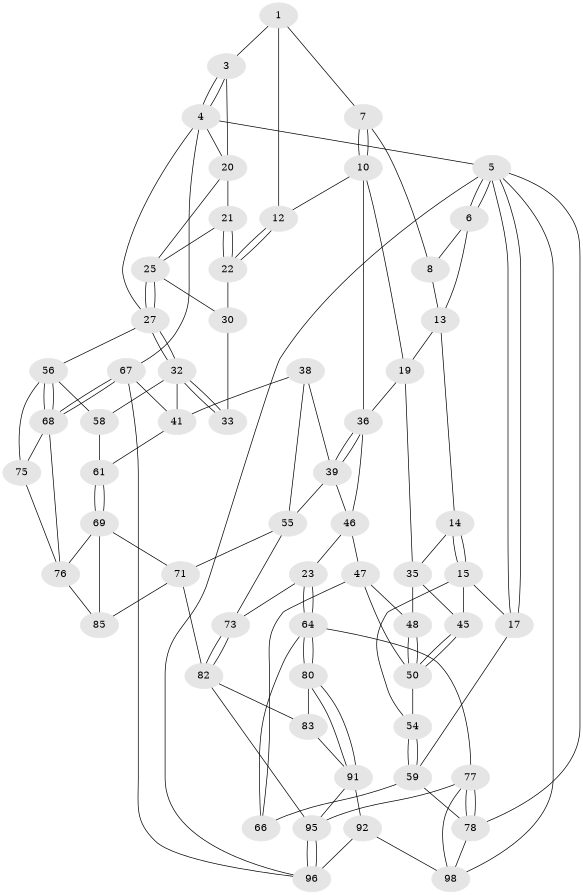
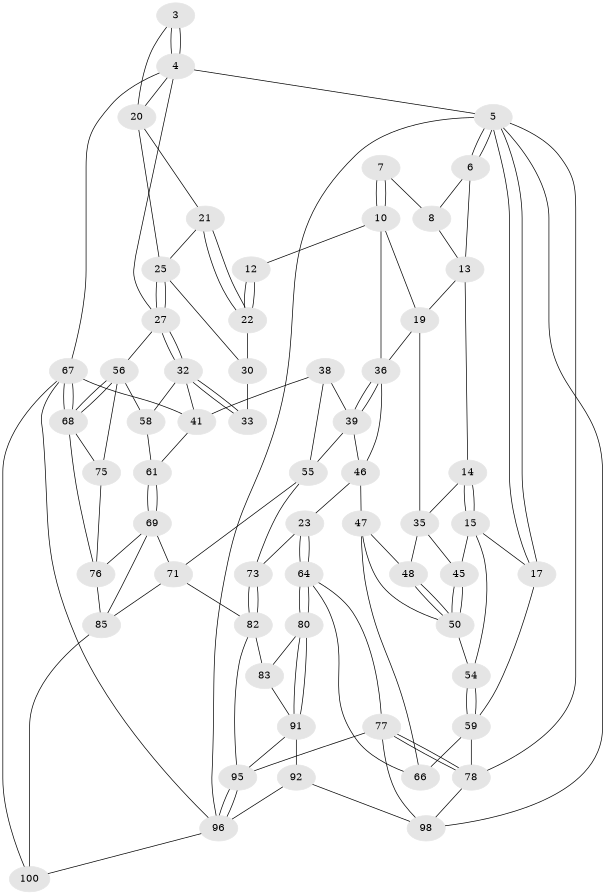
node "1": removed
node "100": added
